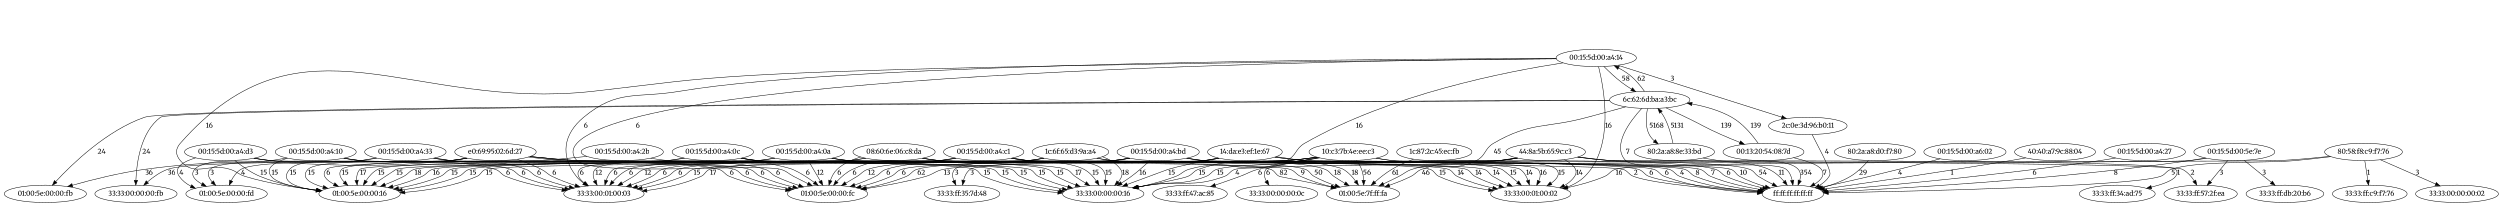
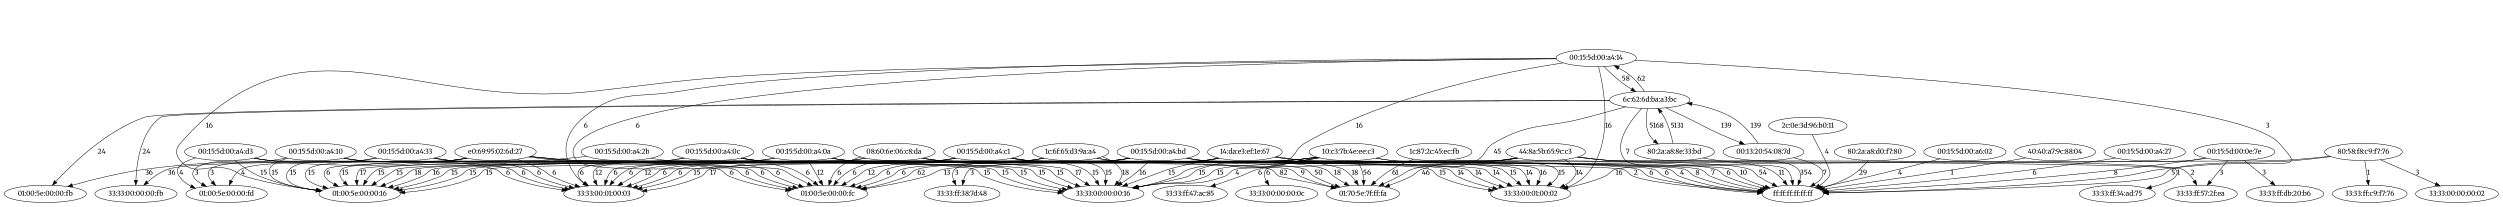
edge "00:15:5d:00:a4:14" -> "2c:0e:3d:96:b0:11": now "00:15:5d:00:a4:14" -> "ff:ff:ff:ff:ff:ff"
node "00:15:5d:00:5e:7e": label "00:15:5d:00:5e:7e" -> "00:15:5d:00:0e:7e"
node "33:33:ff:35:7d:48": label "33:33:ff:35:7d:48" -> "33:33:ff:38:7d:48"
node "01:00:5e:7f:ff:fa": label "01:00:5e:7f:ff:fa" -> "01:70:5e:7f:ff:fa"
